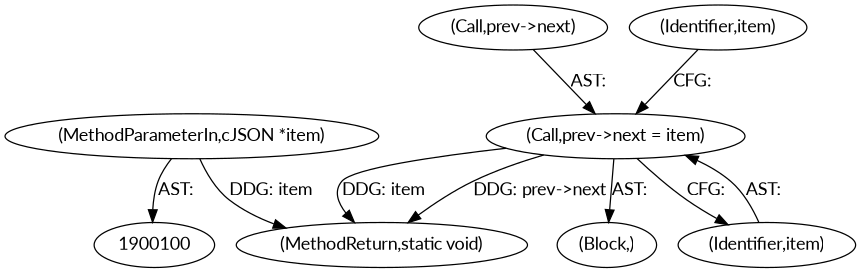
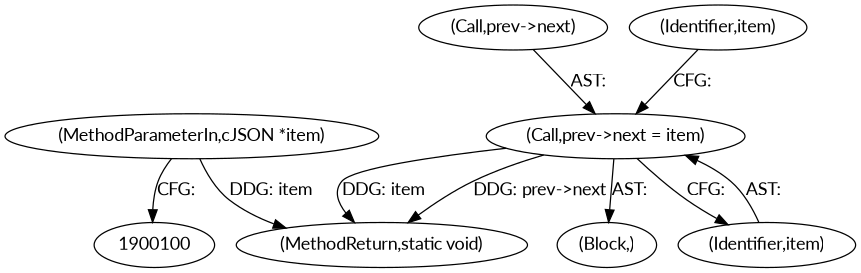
edge "(MethodParameterIn,cJSON *item)" -> "1900100": label "AST: " -> "CFG: "
